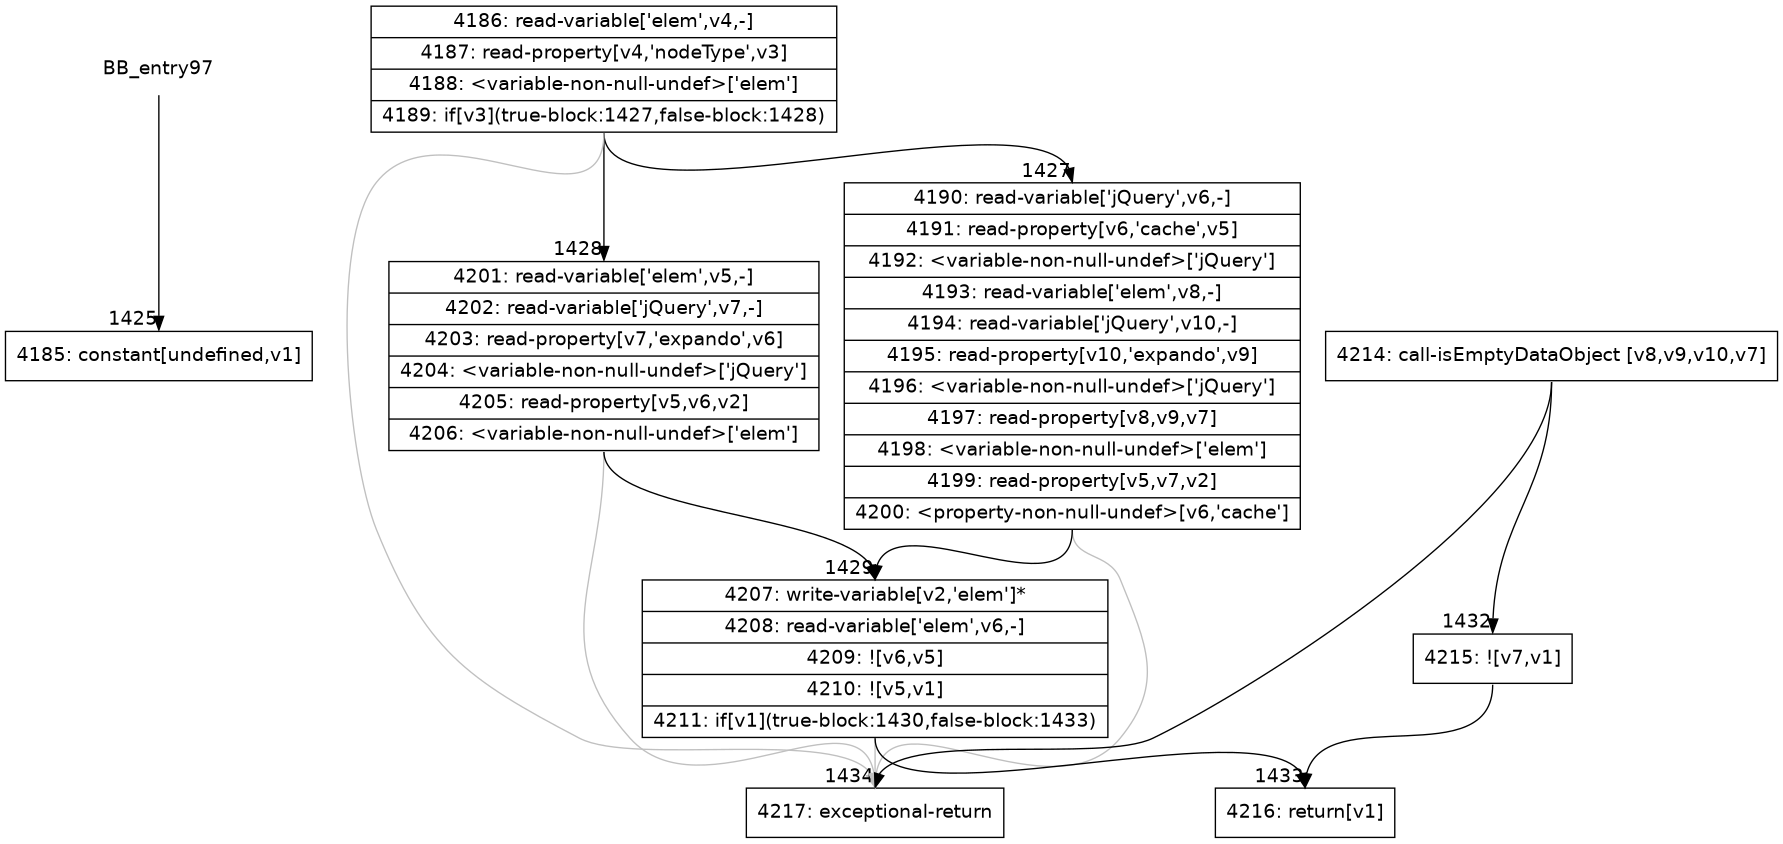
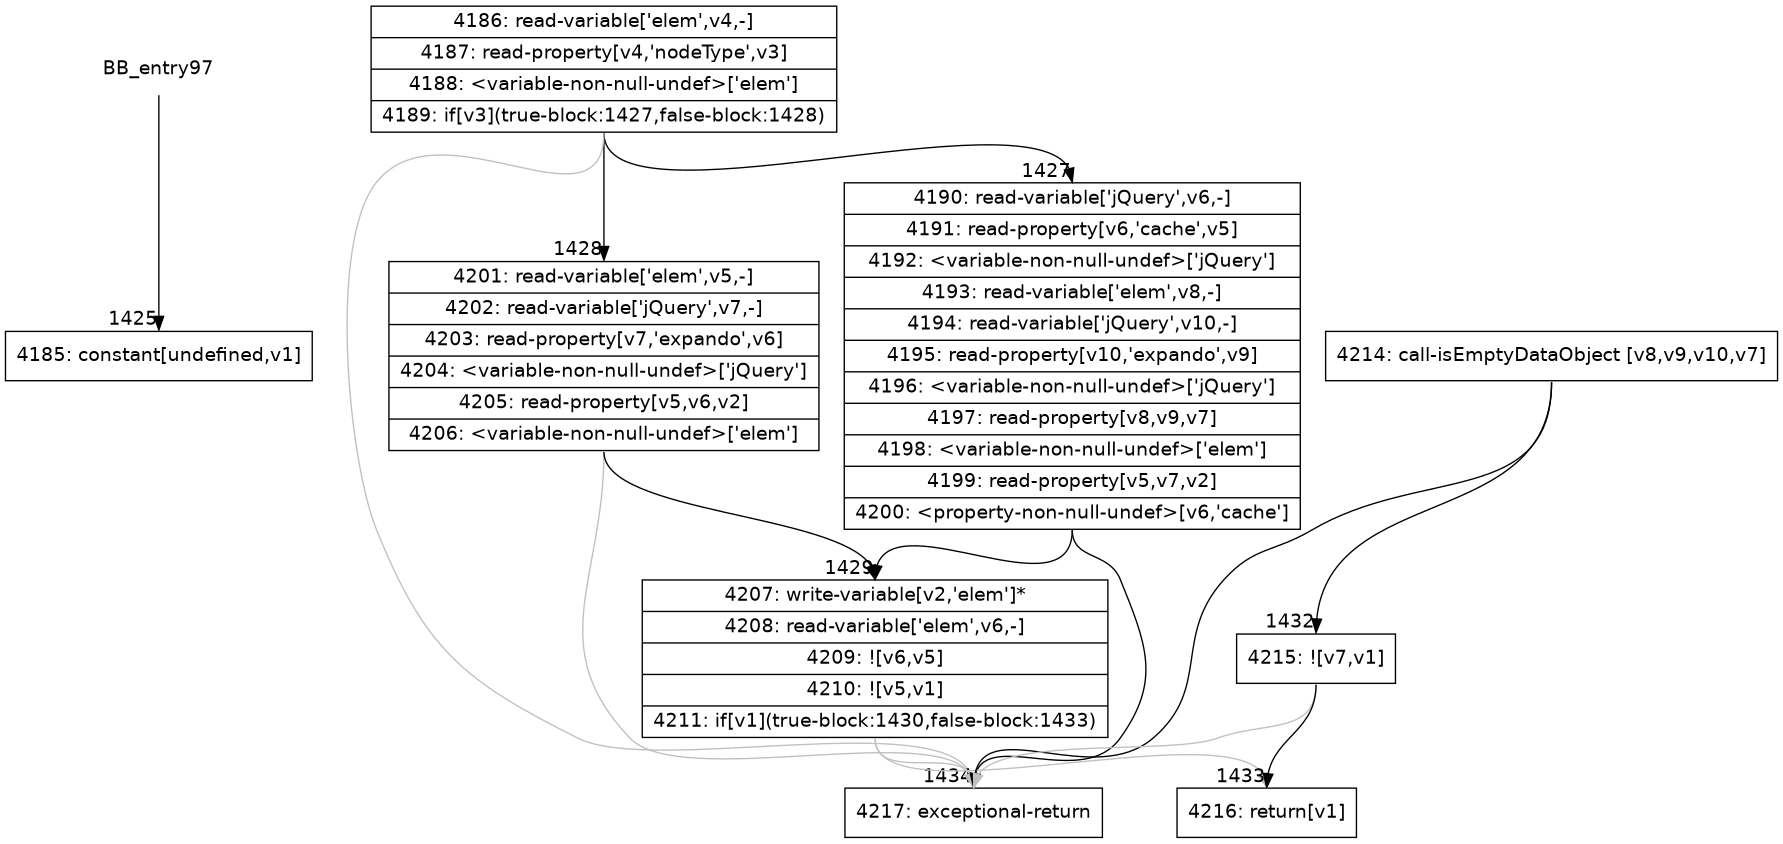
edge "4190: read-variable['jQuery',v6,-]" -> "4217: exceptional-return": color gray -> black
edge "4215: ![v7,v1]" -> "4217: exceptional-return": added
edge "4207: write-variable[v2,'elem']*" -> "4216: return[v1]": color black -> gray
